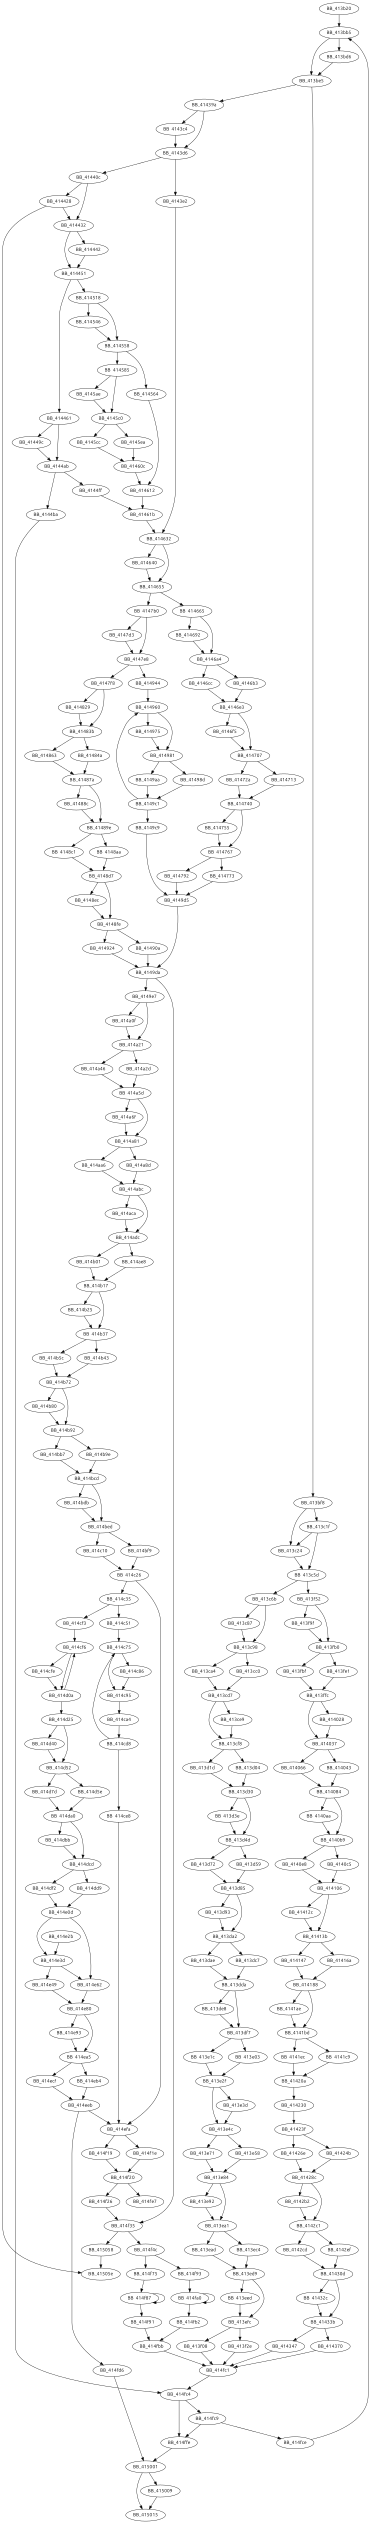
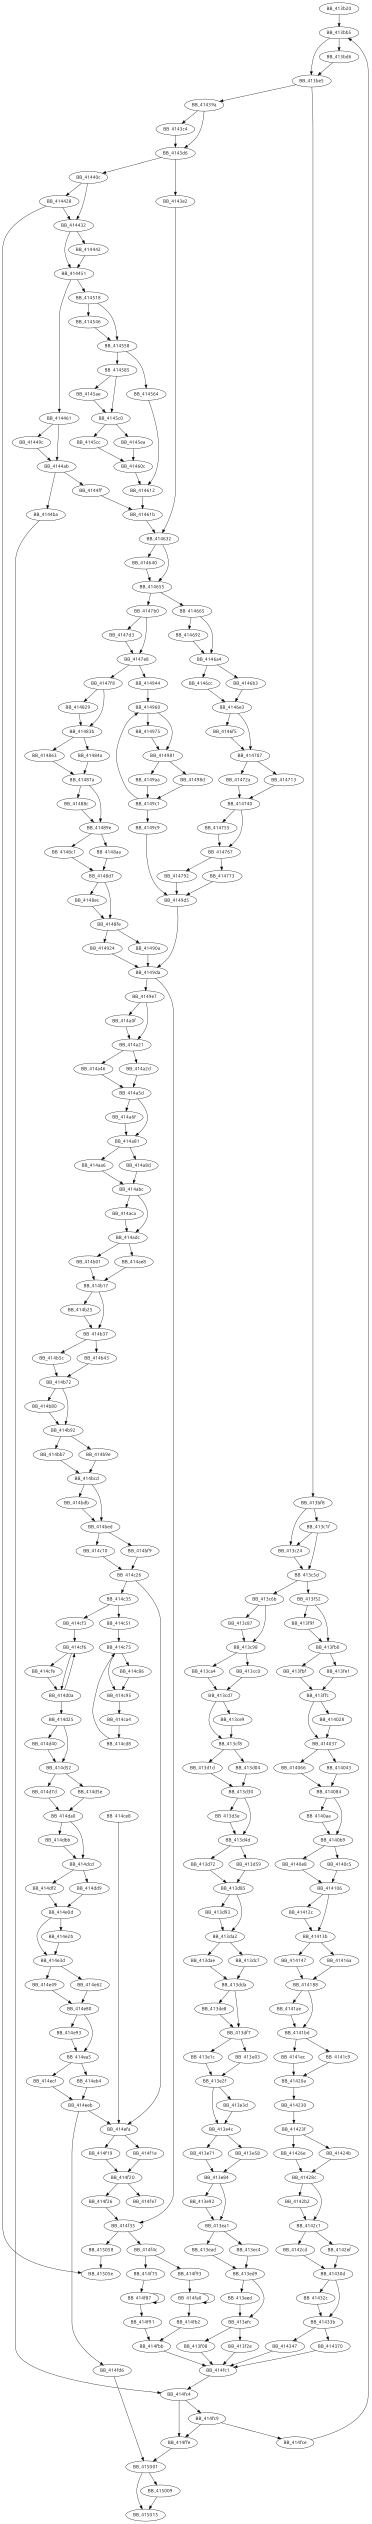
edge "BB_414cd8" -> "BB_414ce8": removed
edge "BB_414e0d" -> "BB_414e62": now "BB_414e0d" -> "BB_414e2b"
